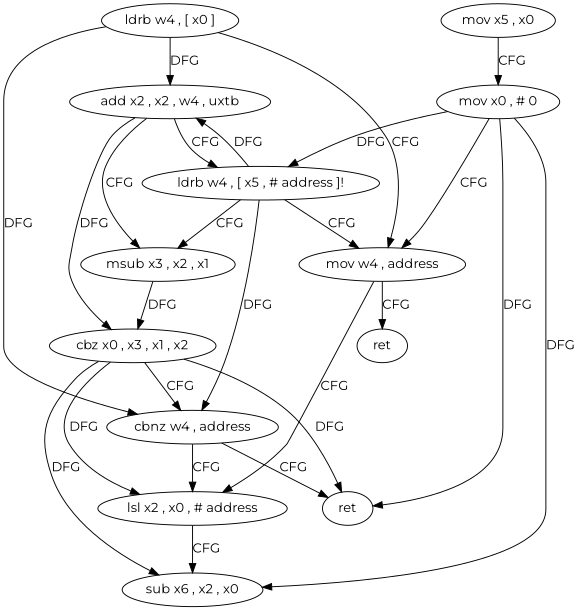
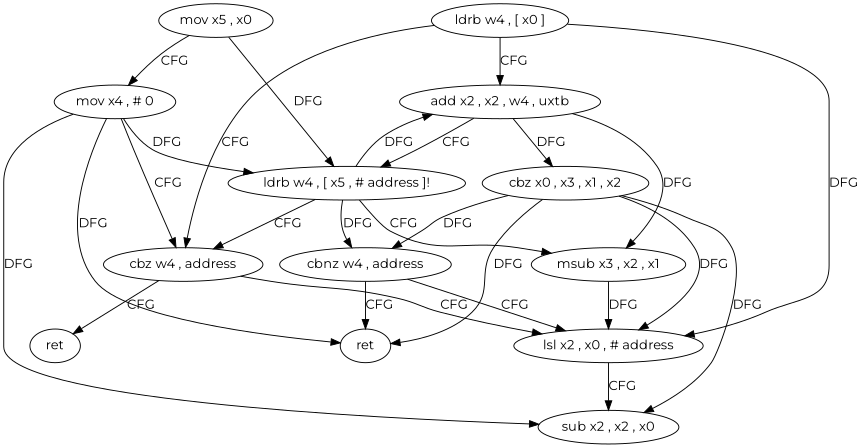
edge "ldrb w4 , [ x0 ]" -> "add x2 , x2 , w4 , uxtb": label "DFG" -> "CFG"
edge "mov x5 , x0" -> "ldrb w4 , [ x5 , # address ]!": added, label "DFG"
node "mov x0 , # 0": label "mov x0 , # 0" -> "mov x4 , # 0"
edge "add x2 , x2 , w4 , uxtb" -> "msub x3 , x2 , x1": label "CFG" -> "DFG"
edge "ldrb w4 , [ x0 ]" -> "cbnz w4 , address": now "ldrb w4 , [ x0 ]" -> "lsl x2 , x0 , # address"
node "mov w4 , address": label "mov w4 , address" -> "cbz w4 , address"
edge "msub x3 , x2 , x1" -> "cbz x0 , x3 , x1 , x2": now "msub x3 , x2 , x1" -> "lsl x2 , x0 , # address"
edge "cbz x0 , x3 , x1 , x2" -> "cbnz w4 , address": label "CFG" -> "DFG"
node "sub x6 , x2 , x0": label "sub x6 , x2 , x0" -> "sub x2 , x2 , x0"
